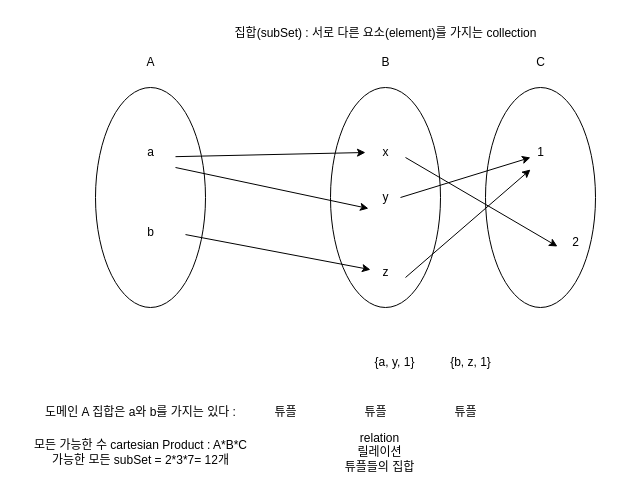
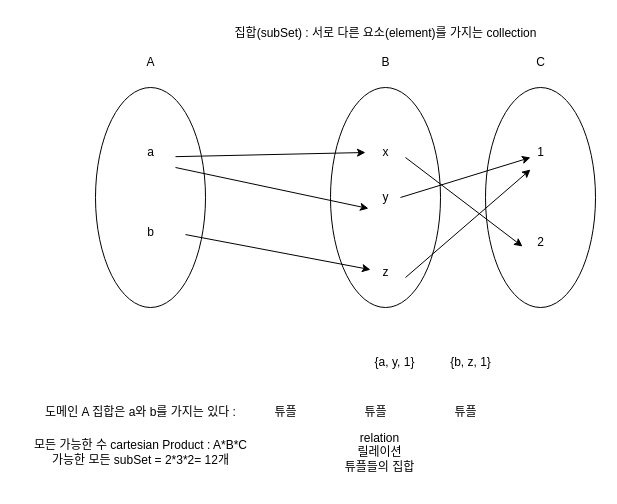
node "2": moved (576, 243) -> (541, 243)
node "모든 가능한 수 cartesian Product : A*B*C 가능한 모든 subSet = 2*3*7= 12개": label "모든 가능한 수 cartesian Product : A*B*C 가능한 모든 subSet = 2*3*7= 12개" -> "모든 가능한 수 cartesian Product : A*B*C 가능한 모든 subSet = 2*3*2= 12개"
